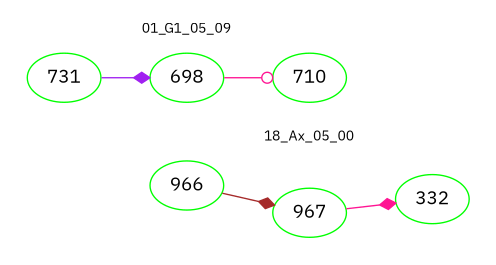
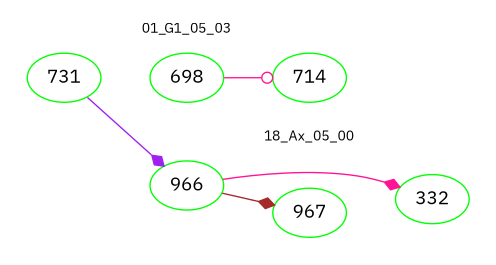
cluster "01_G1_05_09": label "01_G1_05_09" -> "01_G1_05_03"
edge "731" -> "698": now "731" -> "966"
node "710": label "710" -> "714"
edge "967" -> "332": now "966" -> "332"
